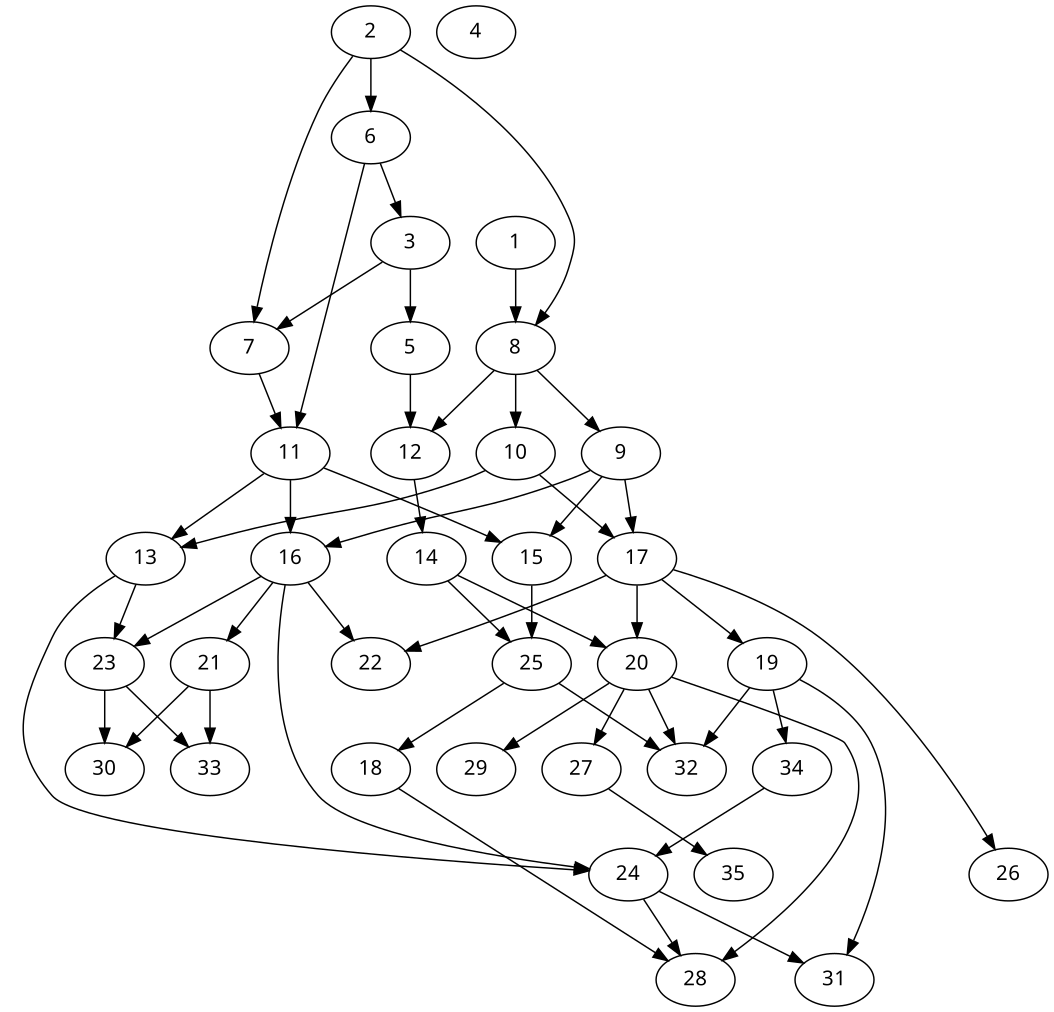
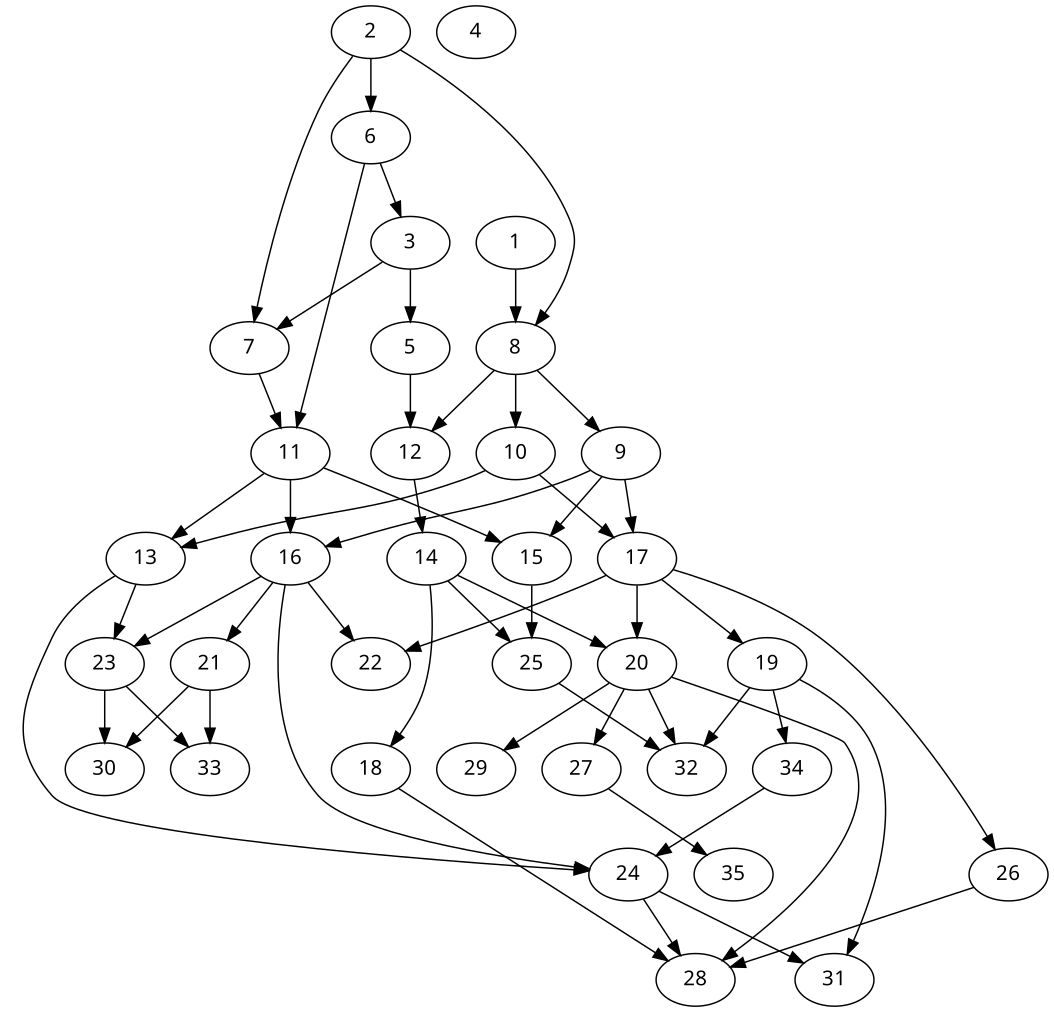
edge "25" -> "18": now "14" -> "18"
edge "26" -> "28": added
